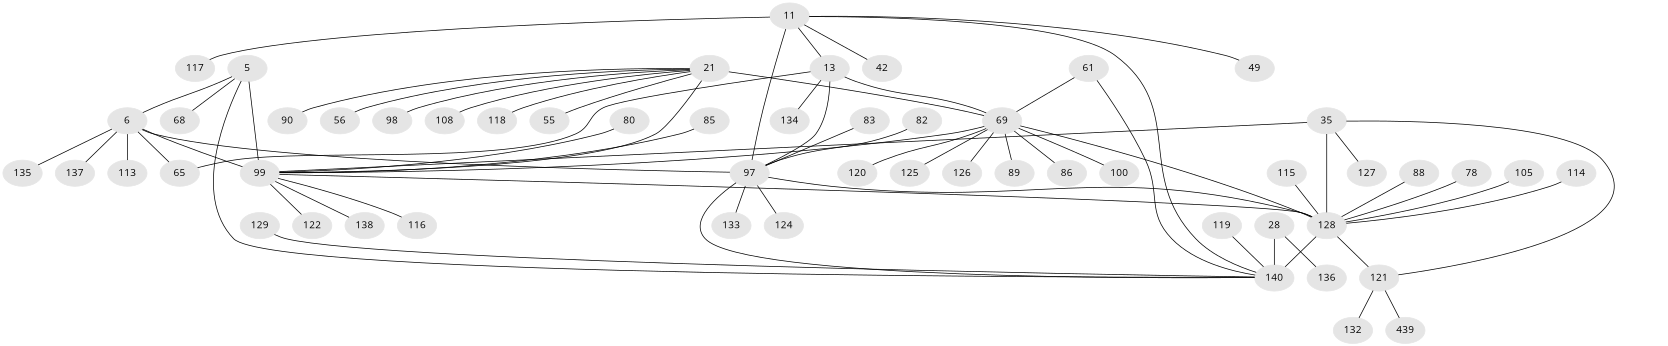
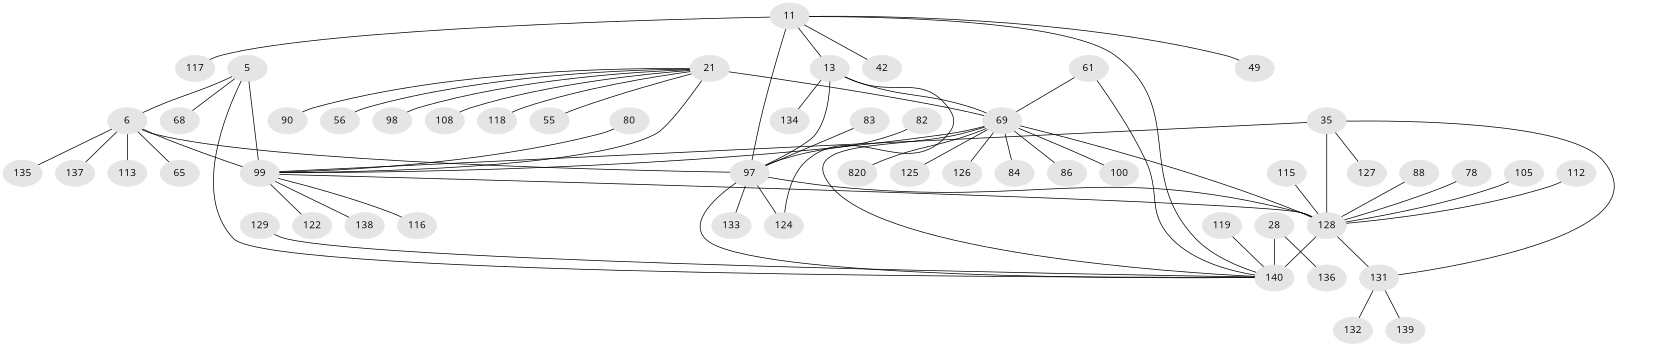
node "85": removed
edge "13" -- "65": now "13" -- "124"
node "120": label "120" -> "820"
node "89": label "89" -> "84"
node "114": label "114" -> "112"
edge "69" -- "140": added
node "121": label "121" -> "131"
node "439": label "439" -> "139"
